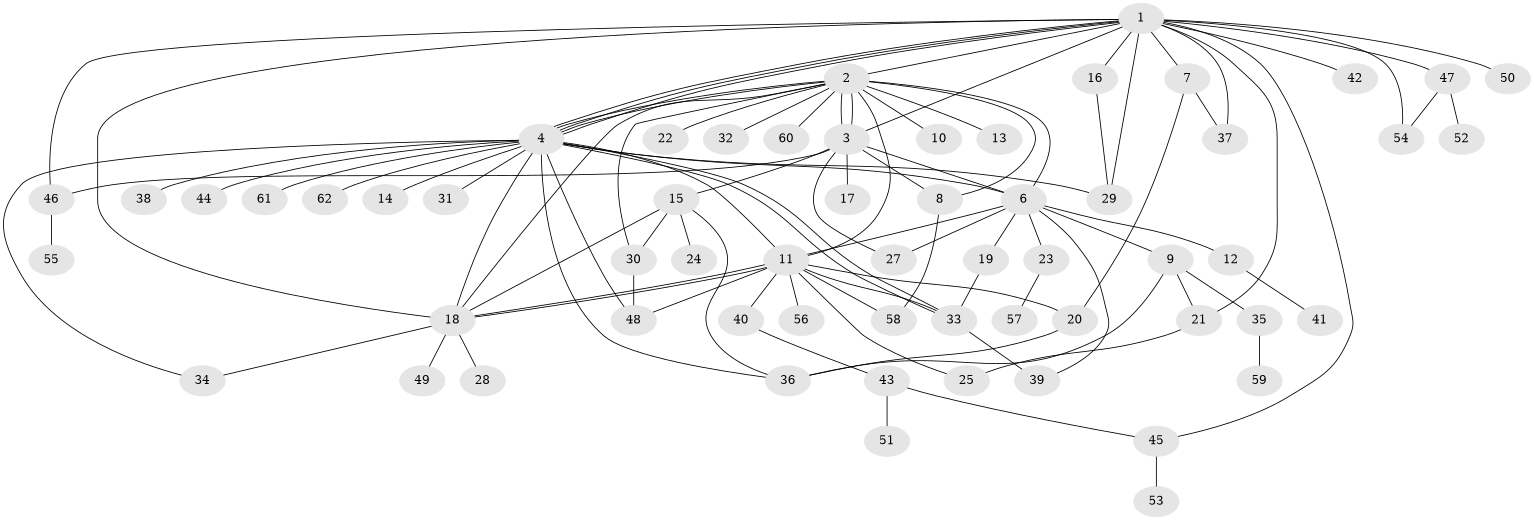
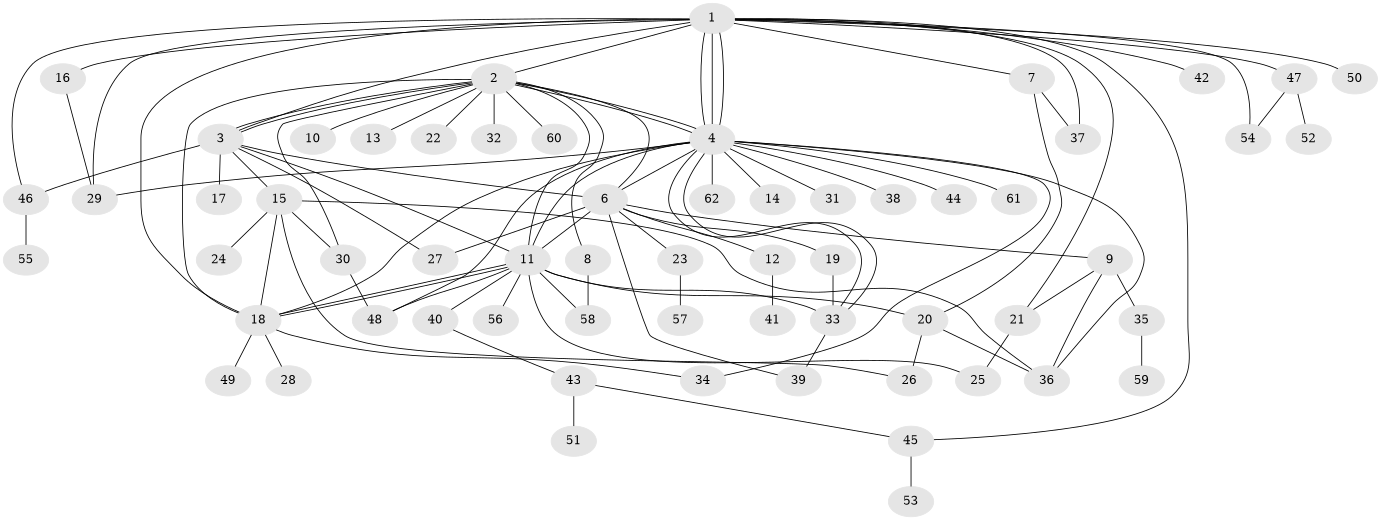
edge "3" -- "8": now "3" -- "11"
node "26": added
